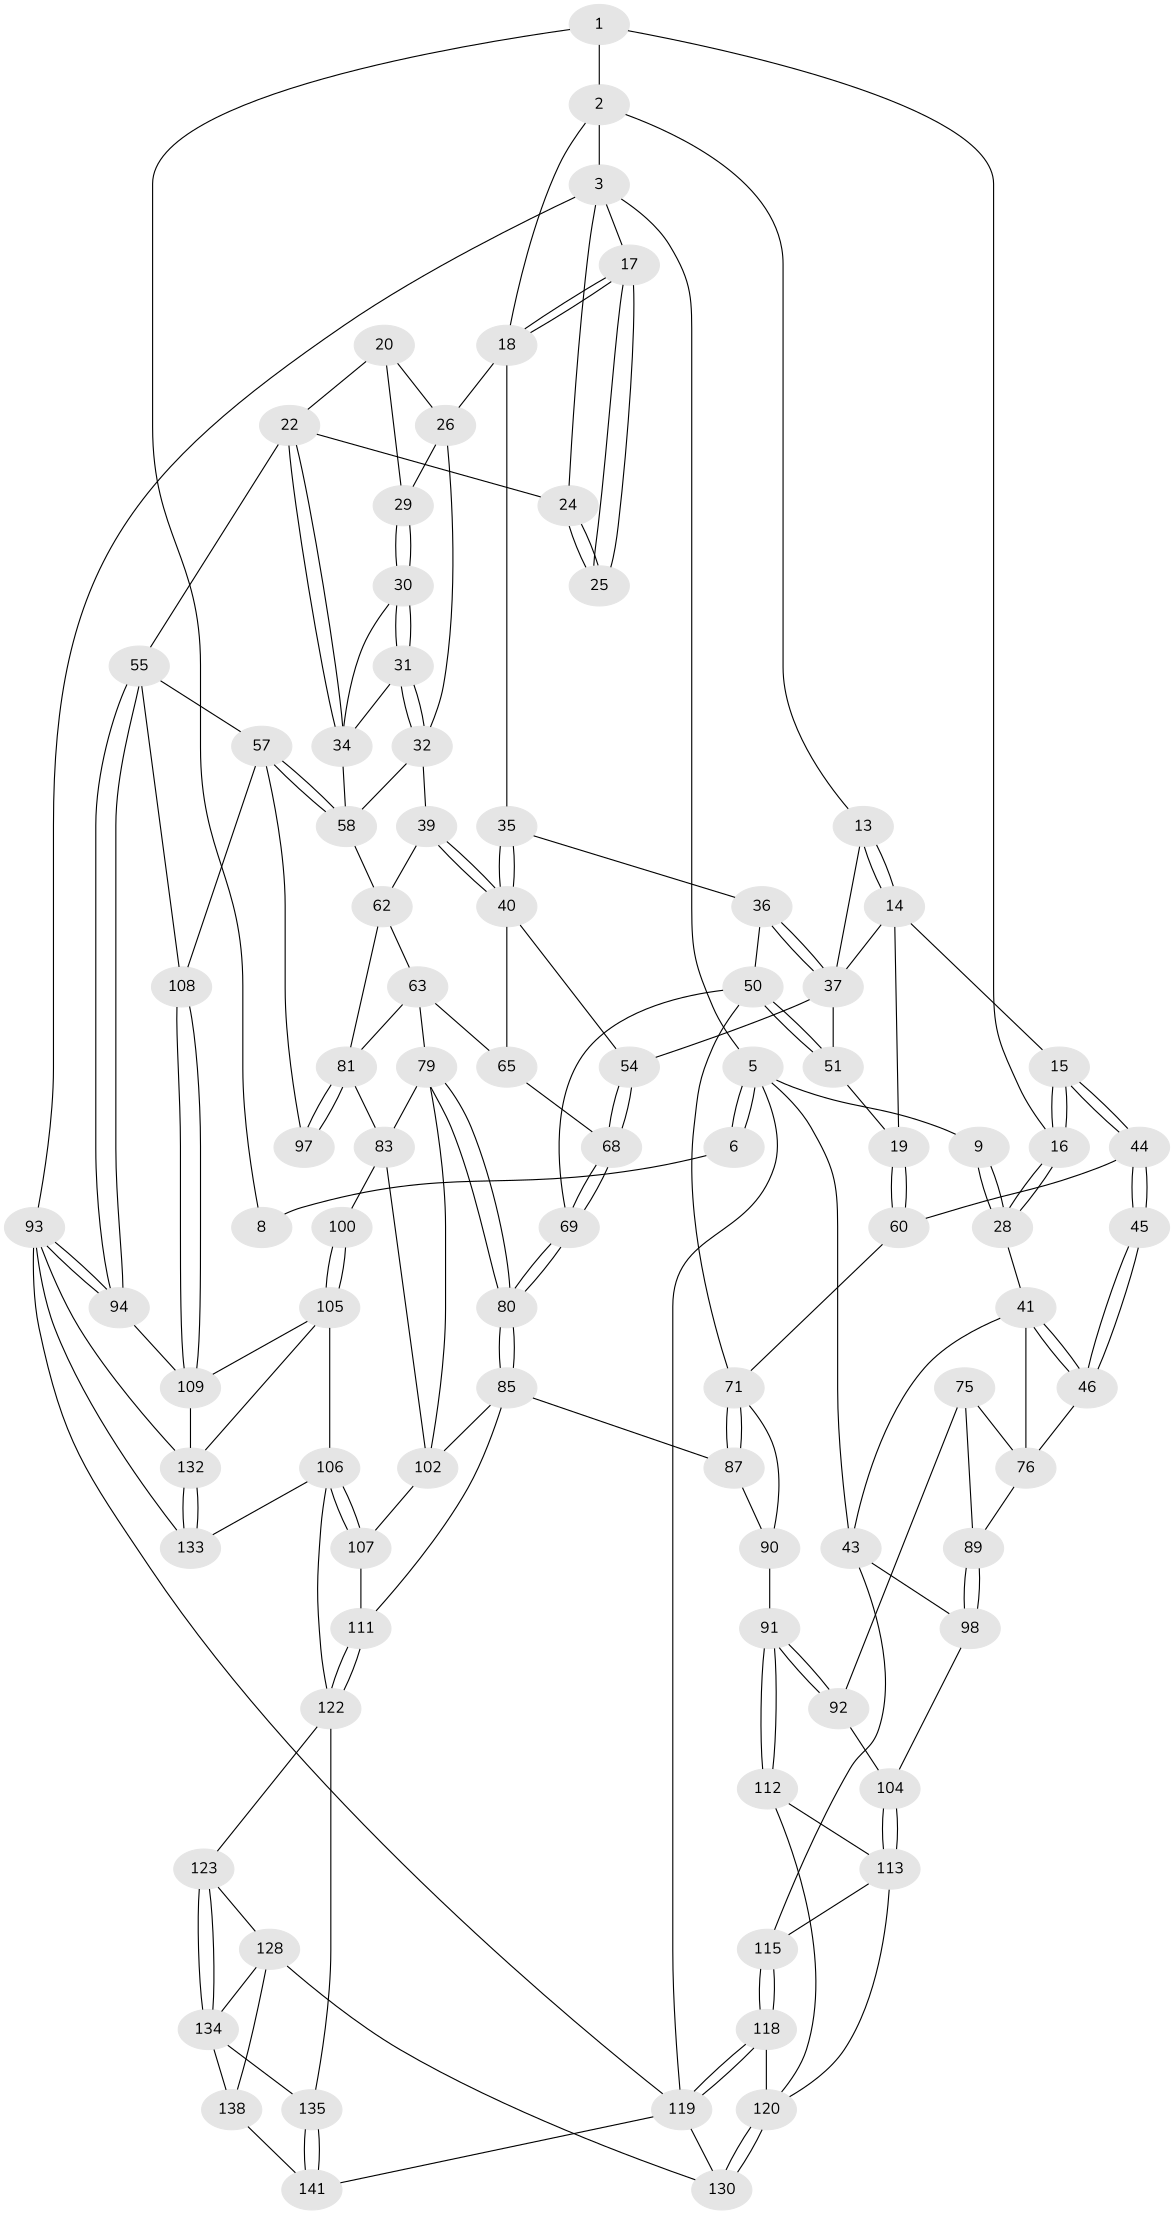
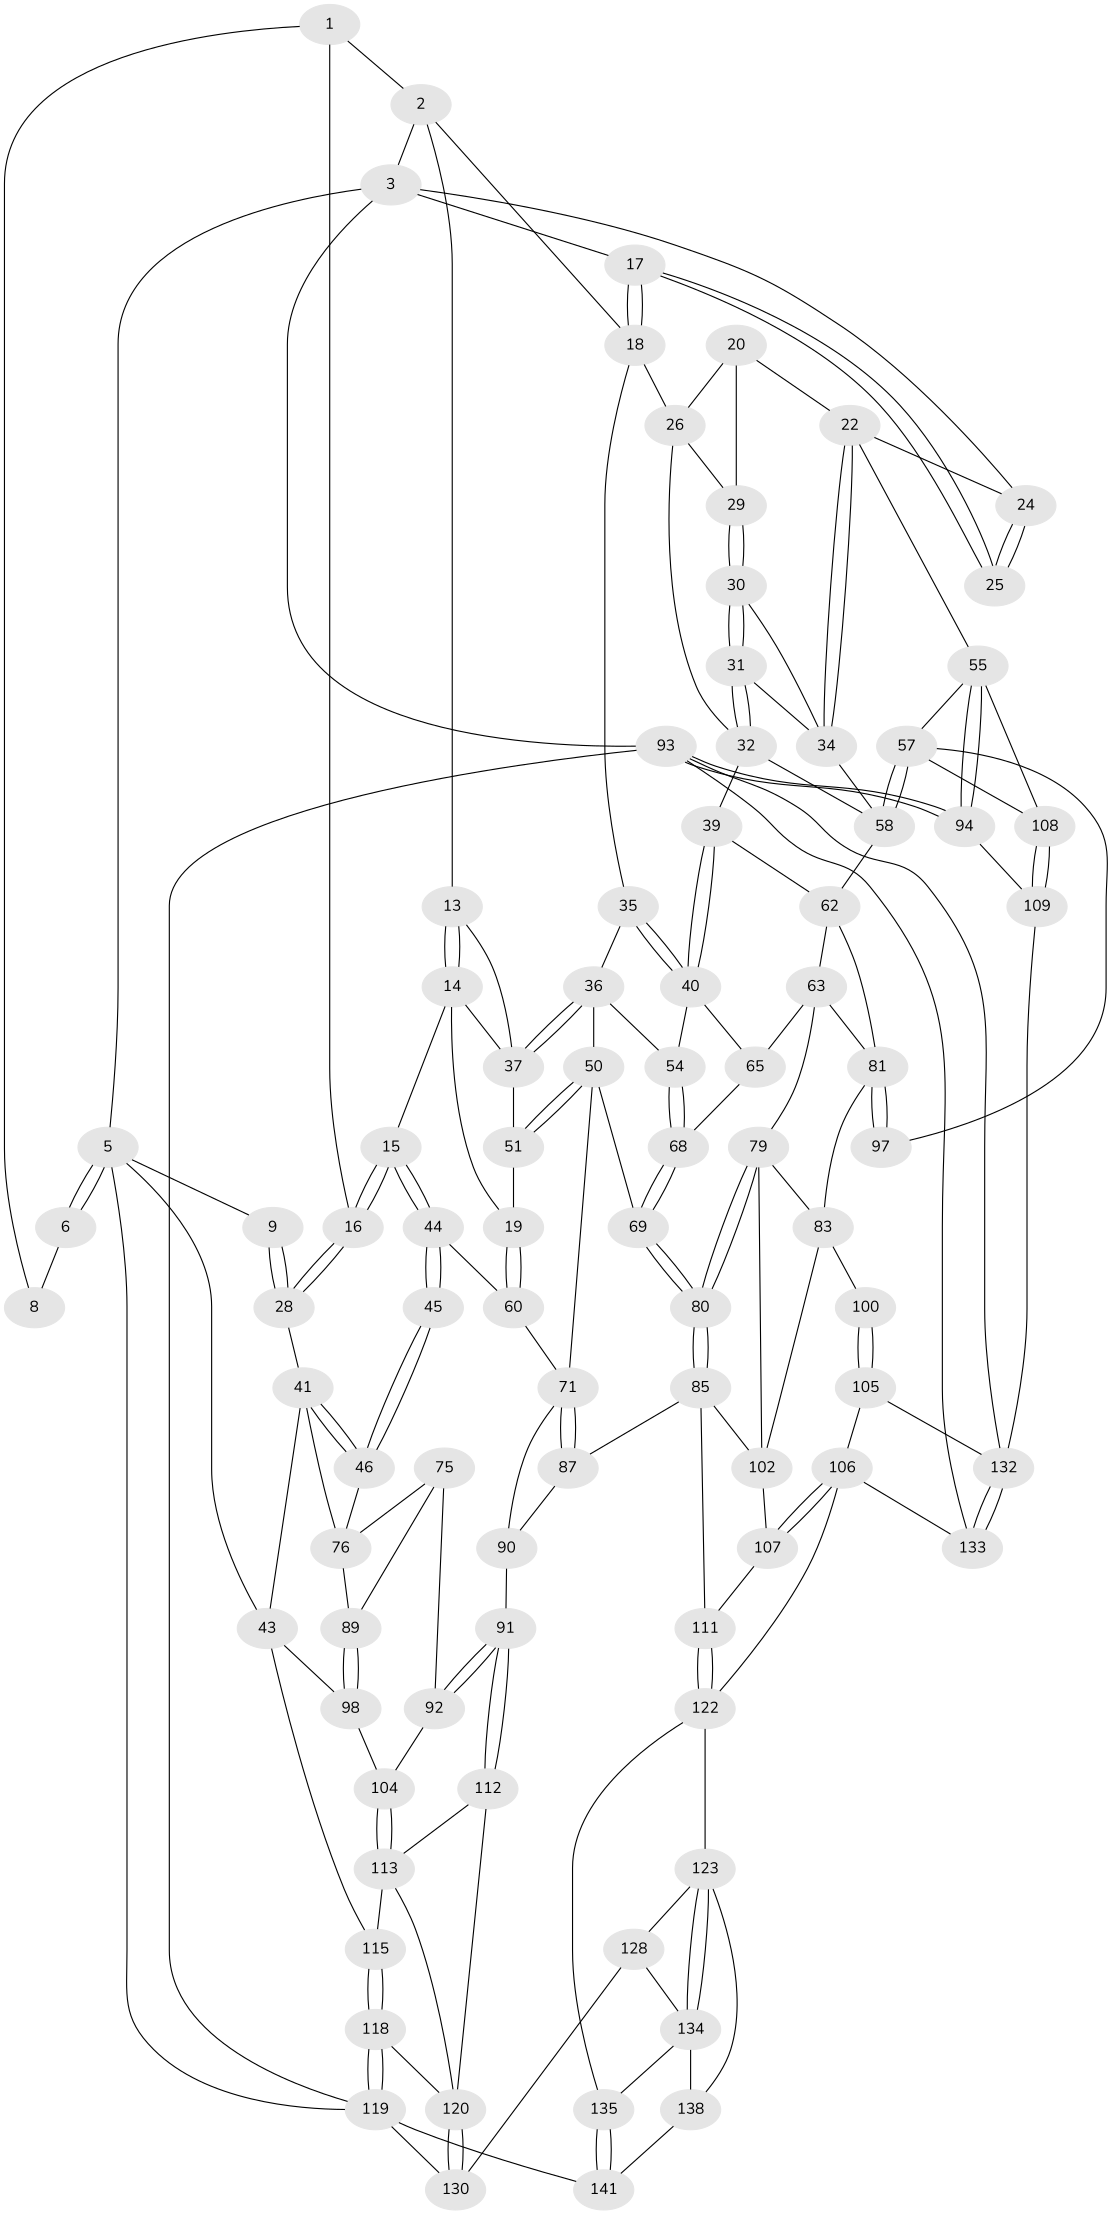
edge "37" -- "54": now "36" -- "54"
edge "105" -- "109": removed
edge "128" -- "138": now "123" -- "138"
